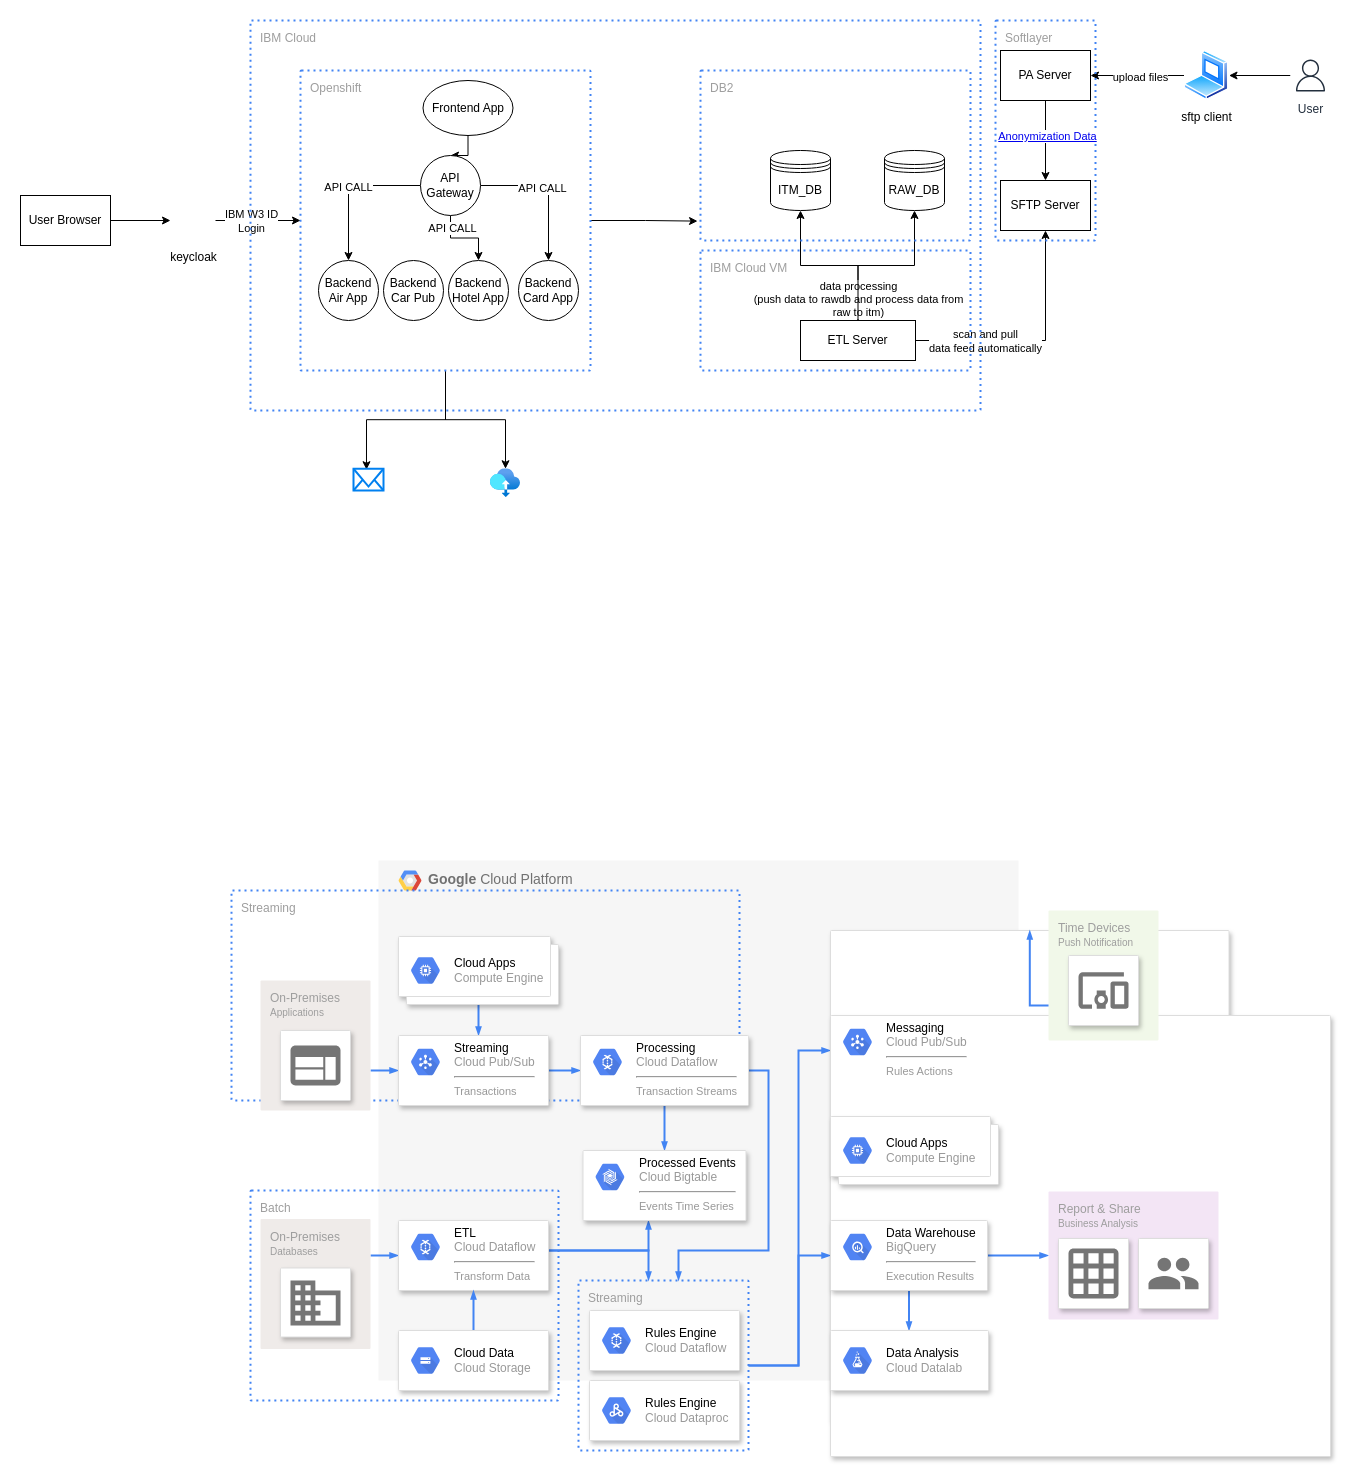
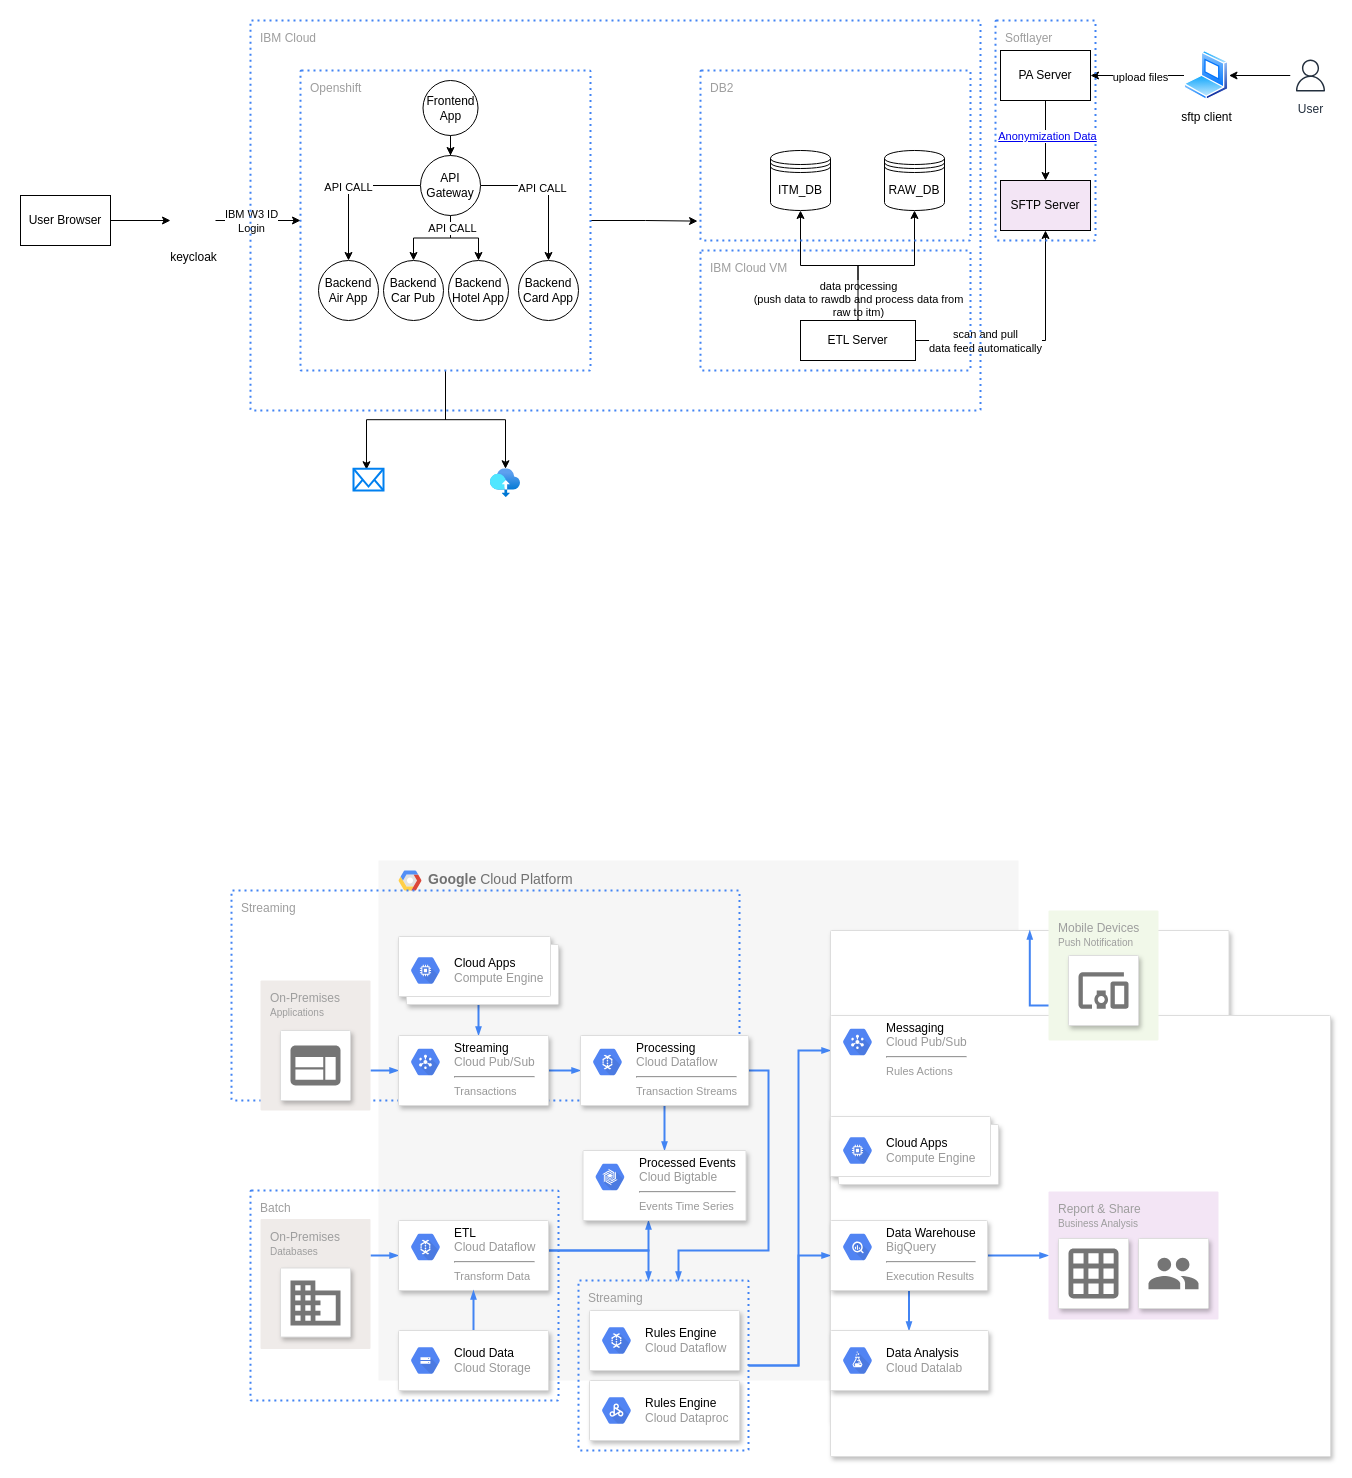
node "Frontend App": size 90x55 -> 55x55
node "SFTP Server": fillcolor #ffffff -> #f3e5f5
edge "API Gateway" -> "Backend Car Pub": added
node "Time Devices Push Notification": label "Time Devices Push Notification" -> "Mobile Devices Push Notification"
